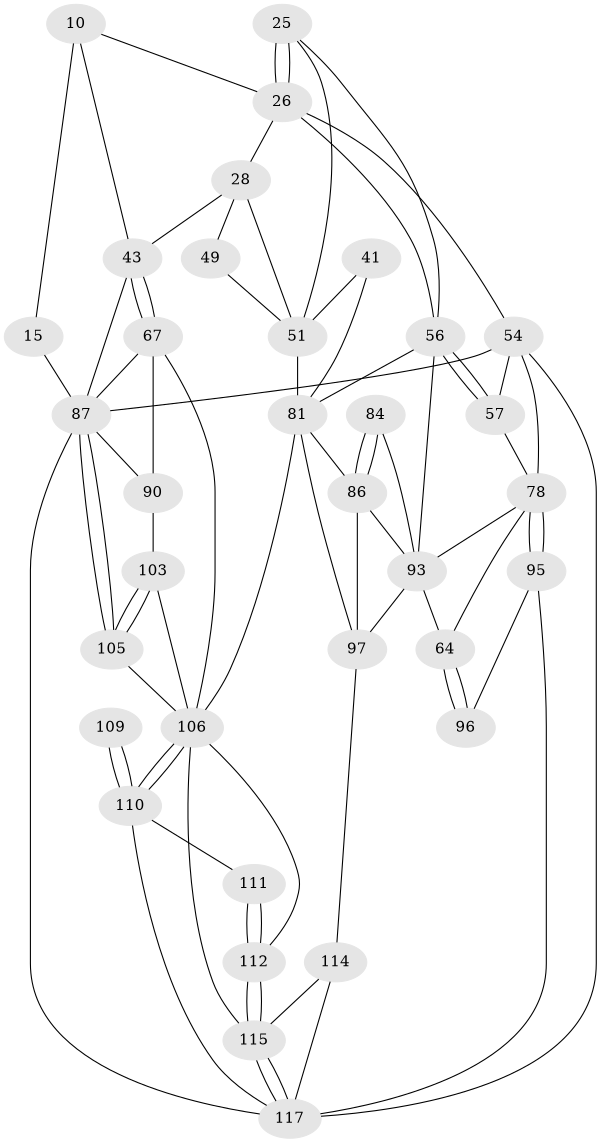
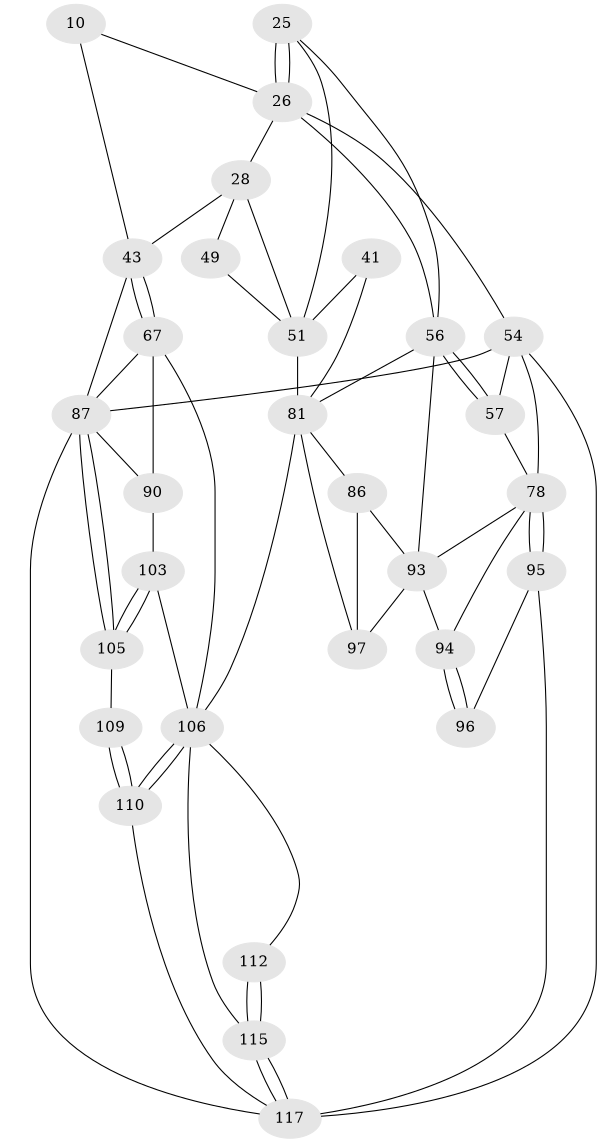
node "15": removed
node "84": removed
node "64": label "64" -> "94"
edge "105" -- "106": now "105" -- "109"
node "111": removed
node "114": removed
